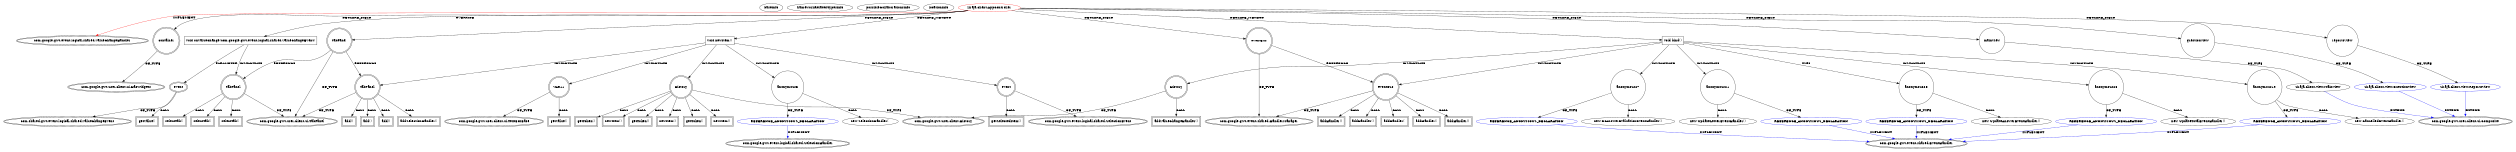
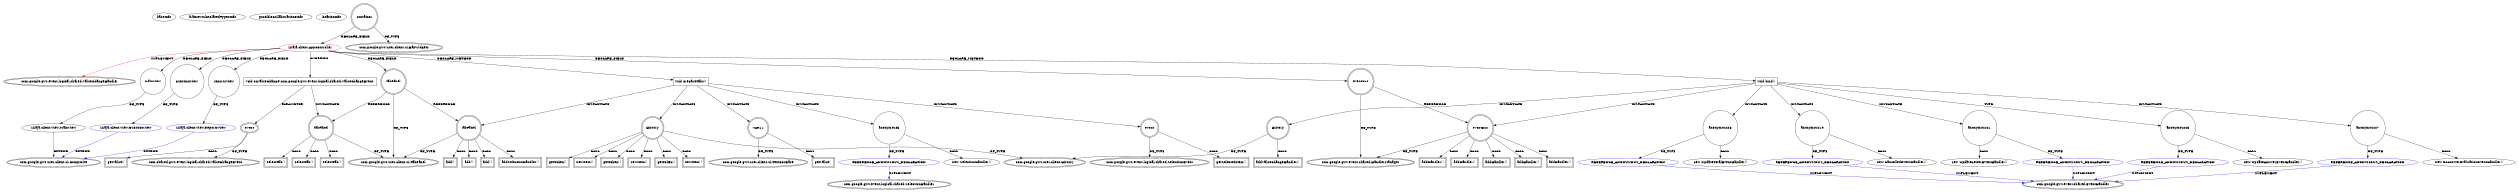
edge "ziraja.client.AppController" -> "container": reversed
node "void newItem()": label "void newItem()" -> "void prepareTabs()"
